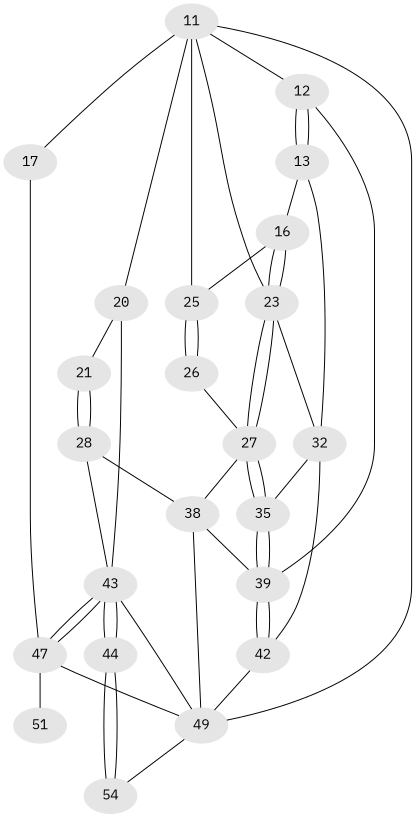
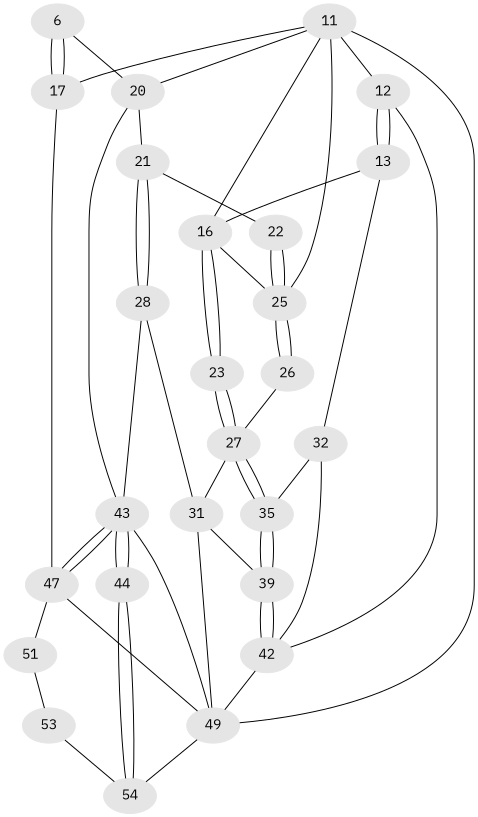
node "6": added
edge "11" -- "23": now "11" -- "16"
node "22": added
edge "12" -- "39": now "12" -- "42"
edge "23" -- "32": removed
node "38": label "38" -> "31"
node "53": added
